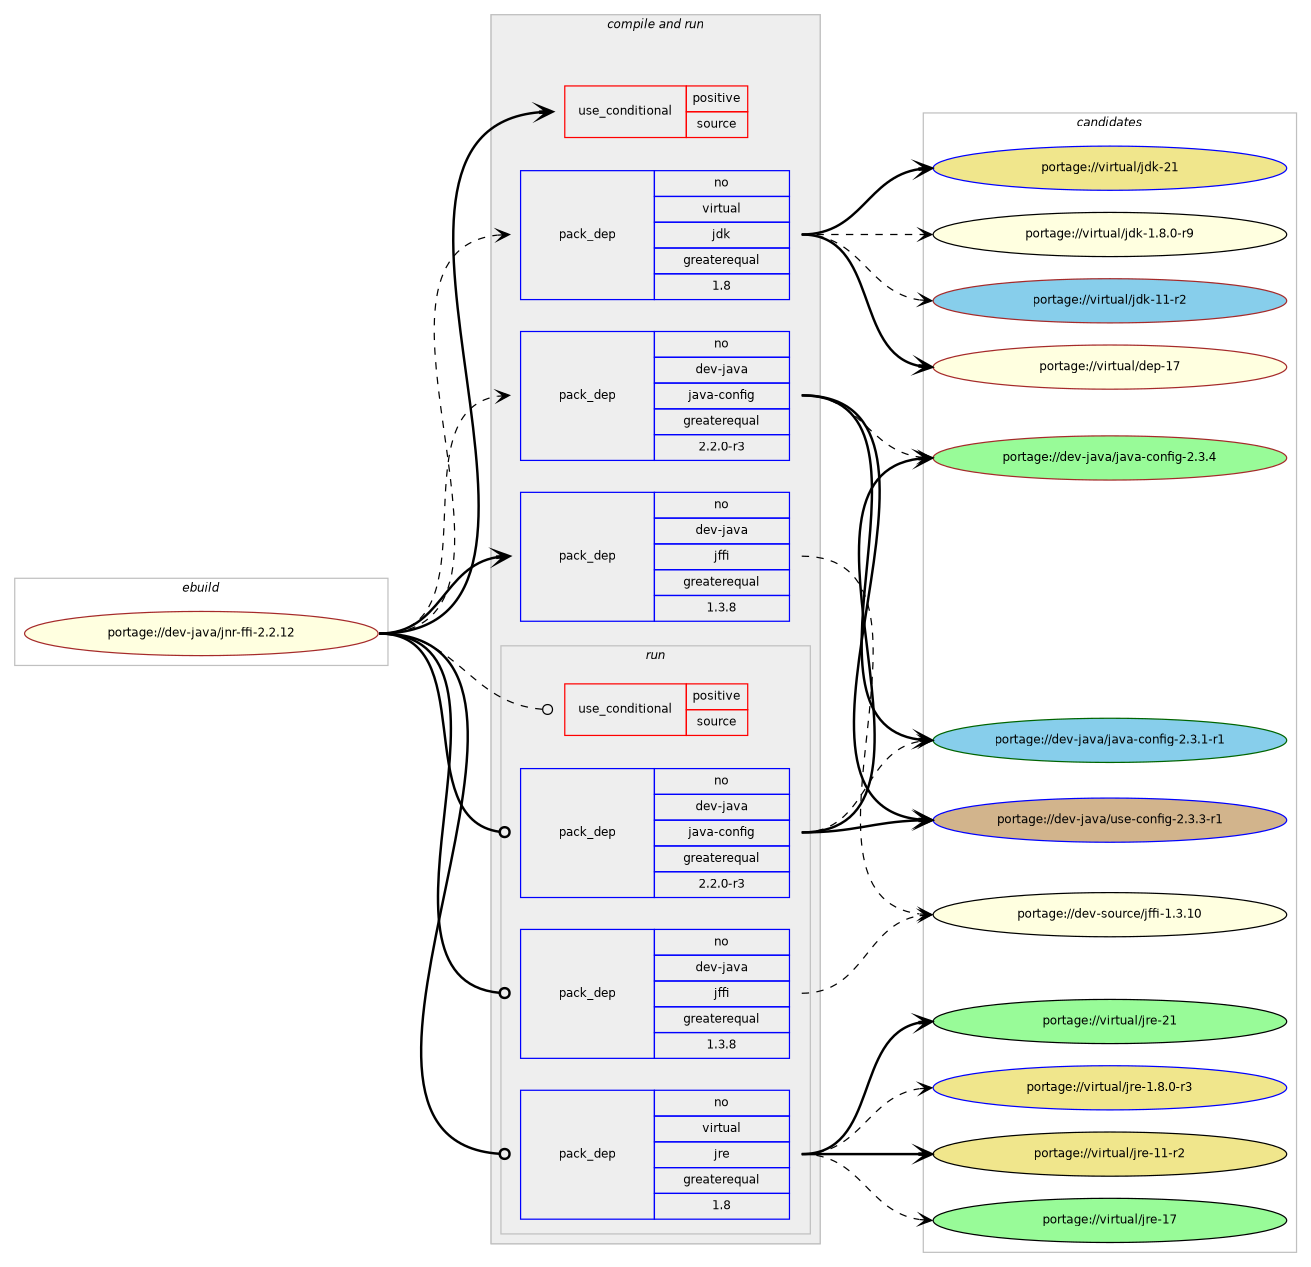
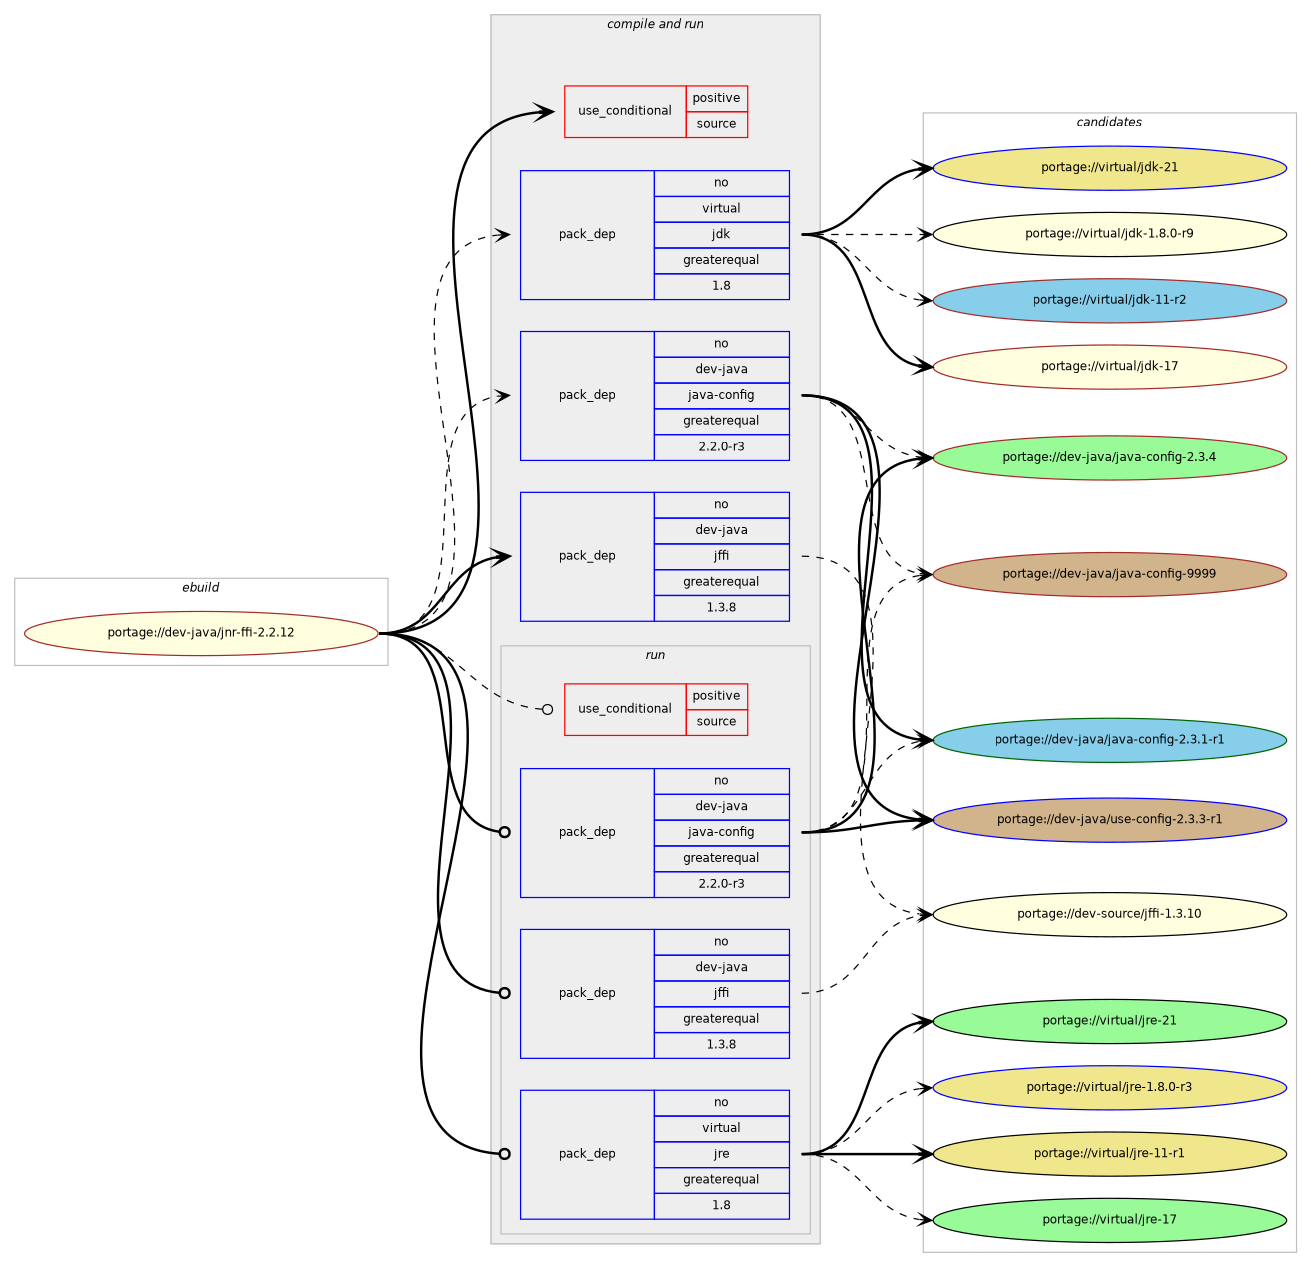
node "portage://virtual/dep-17": label "portage://virtual/dep-17" -> "portage://virtual/jdk-17"
node "portage://dev-java/java-config-9999": added
node "portage://virtual/jre-11-r2": label "portage://virtual/jre-11-r2" -> "portage://virtual/jre-11-r1"
